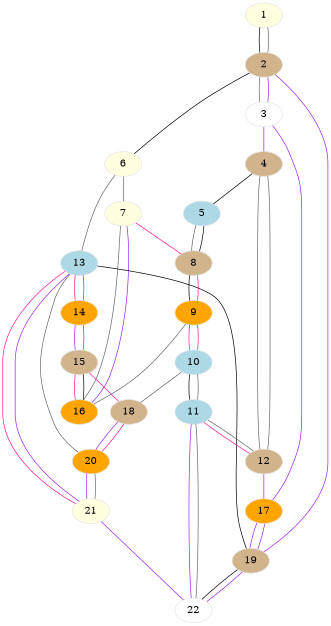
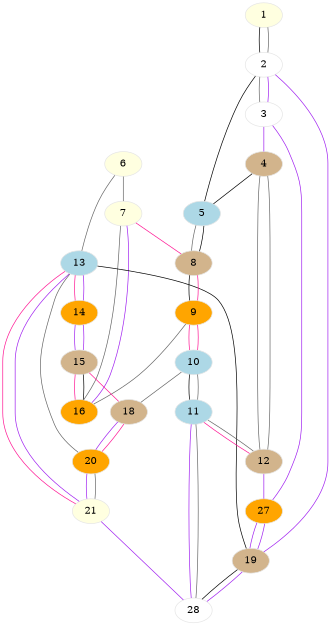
node "2": fillcolor tan -> white
edge "2" -- "6": now "2" -- "5"
node "17": label "17" -> "27"
node "22": label "22" -> "28"
